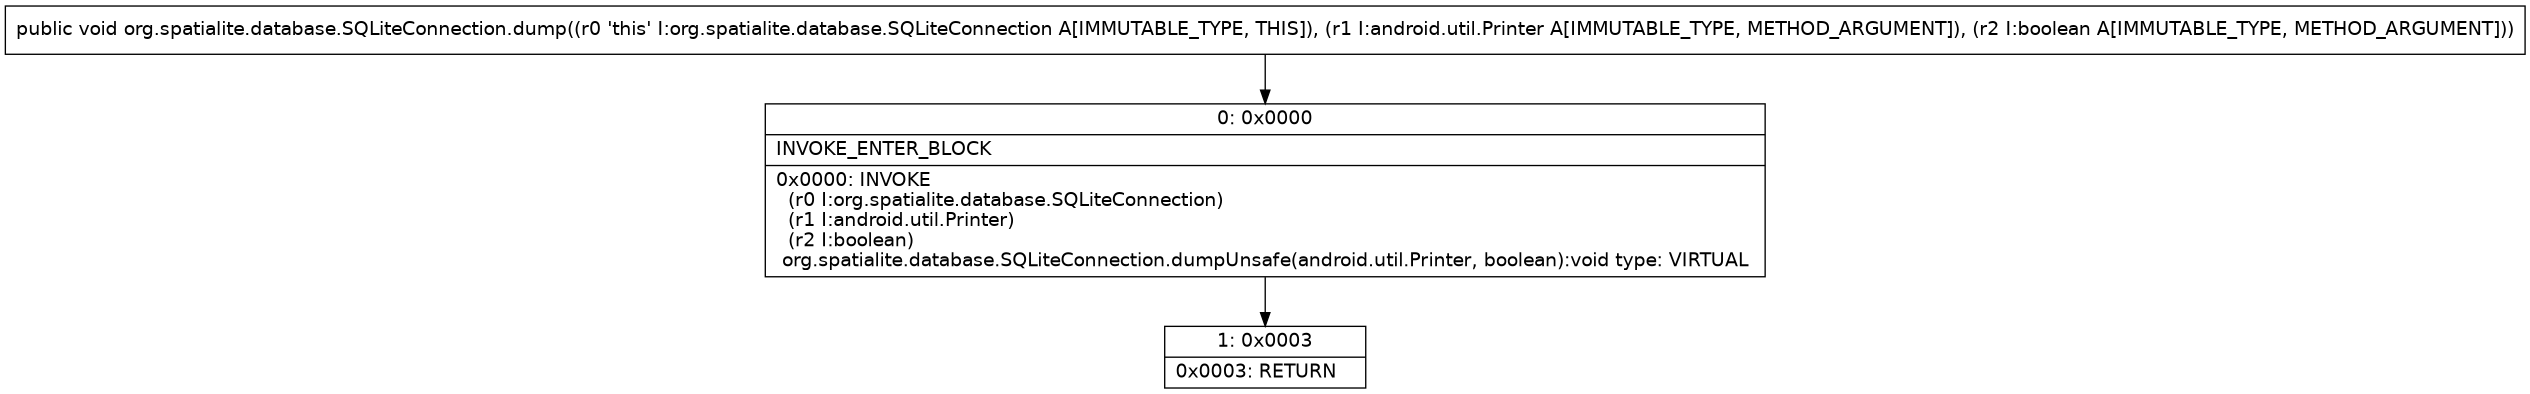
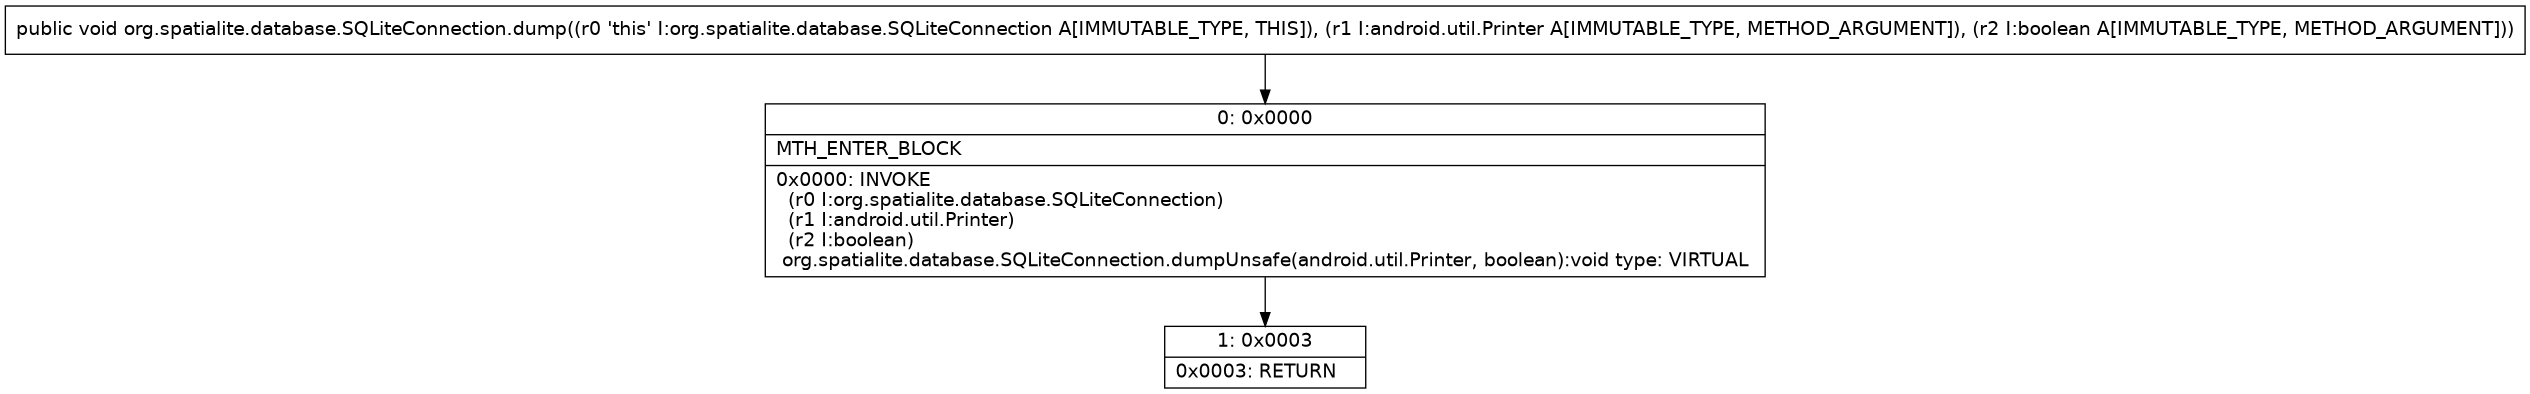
node "0: 0x0000": text "INVOKE_ENTER_BLOCK" -> "MTH_ENTER_BLOCK"
